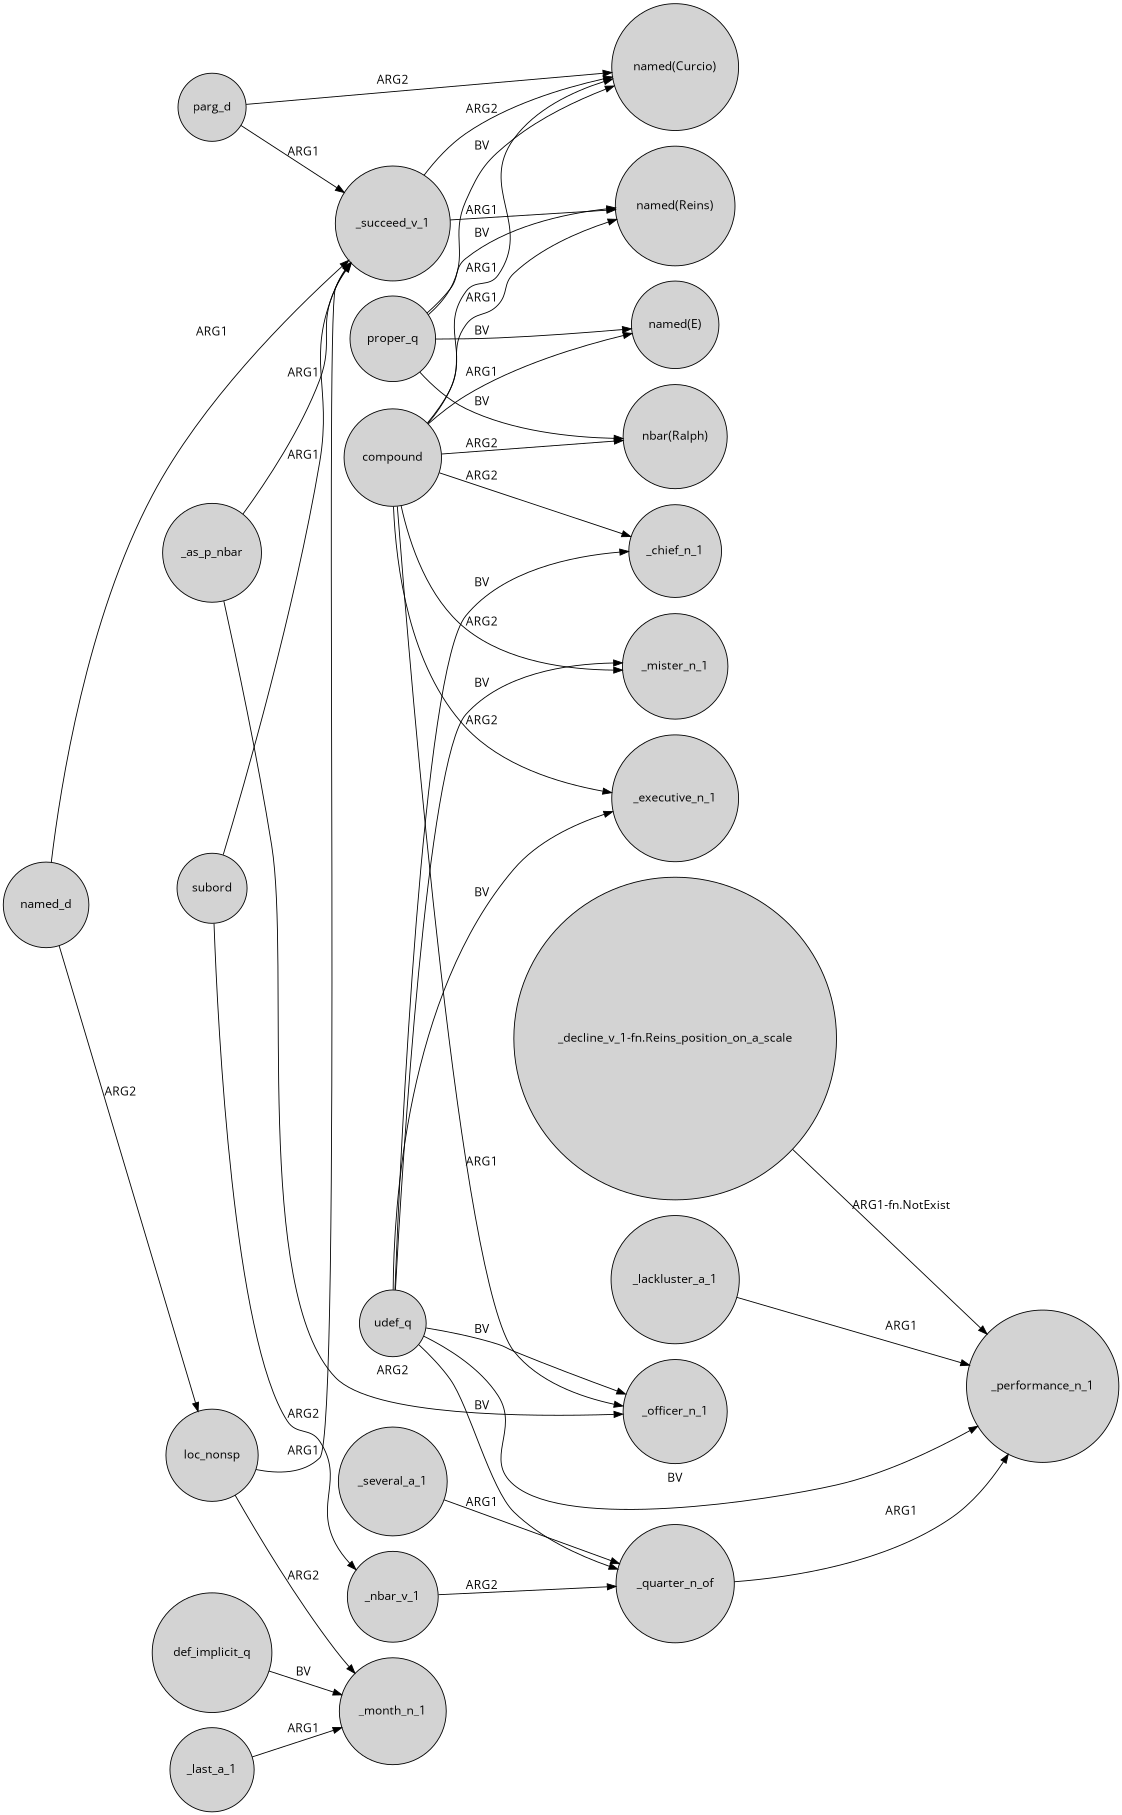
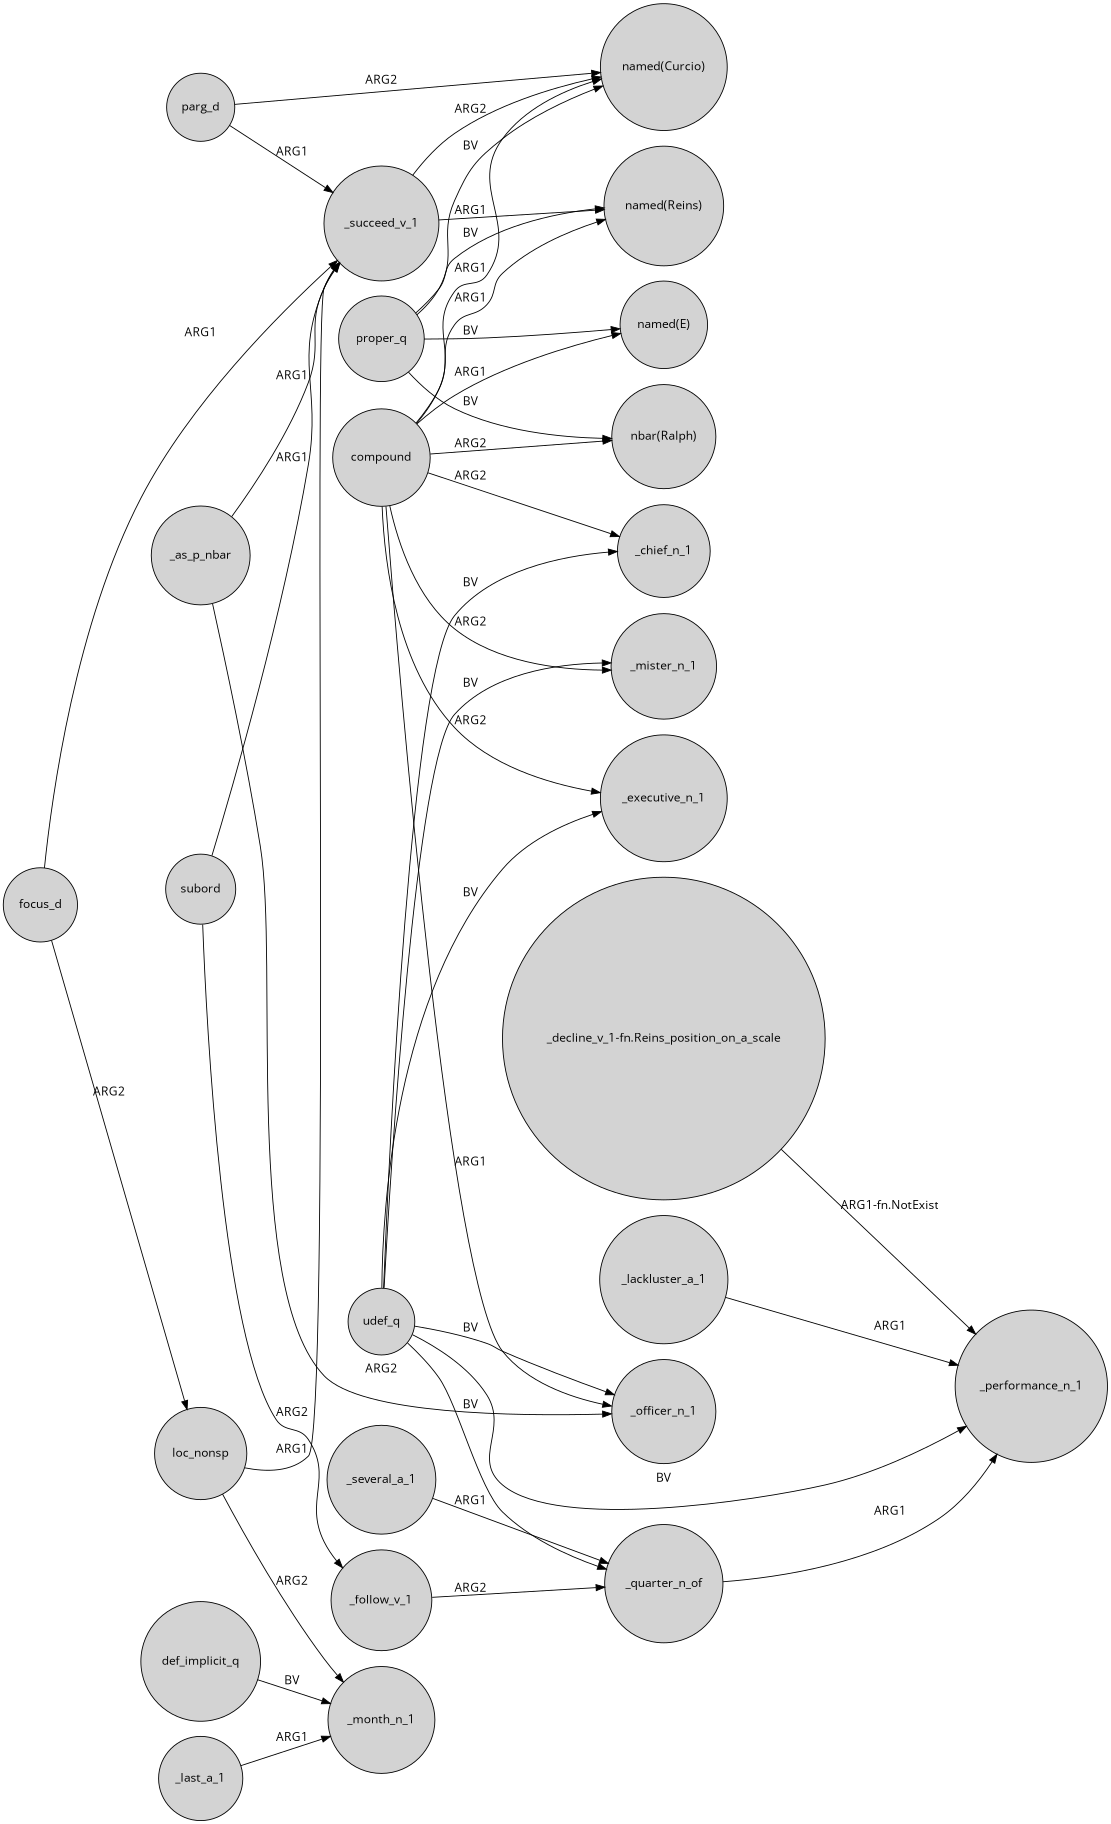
node "named_d": label "named_d" -> "focus_d"
node "_nbar_v_1": label "_nbar_v_1" -> "_follow_v_1"
